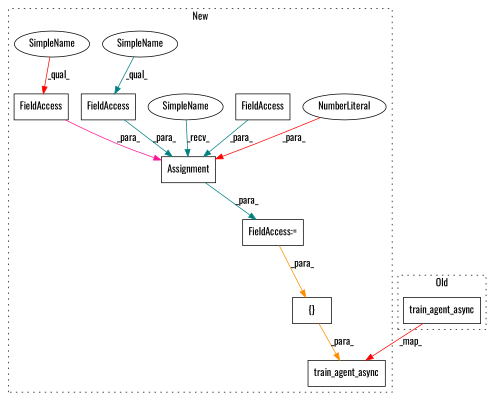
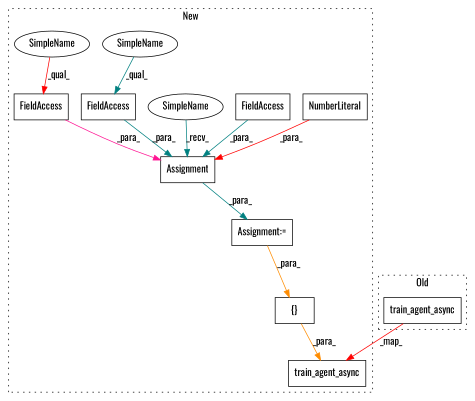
node "NumberLiteral": shape ellipse -> box
node "FieldAccess:=": label "FieldAccess:=" -> "Assignment:="
